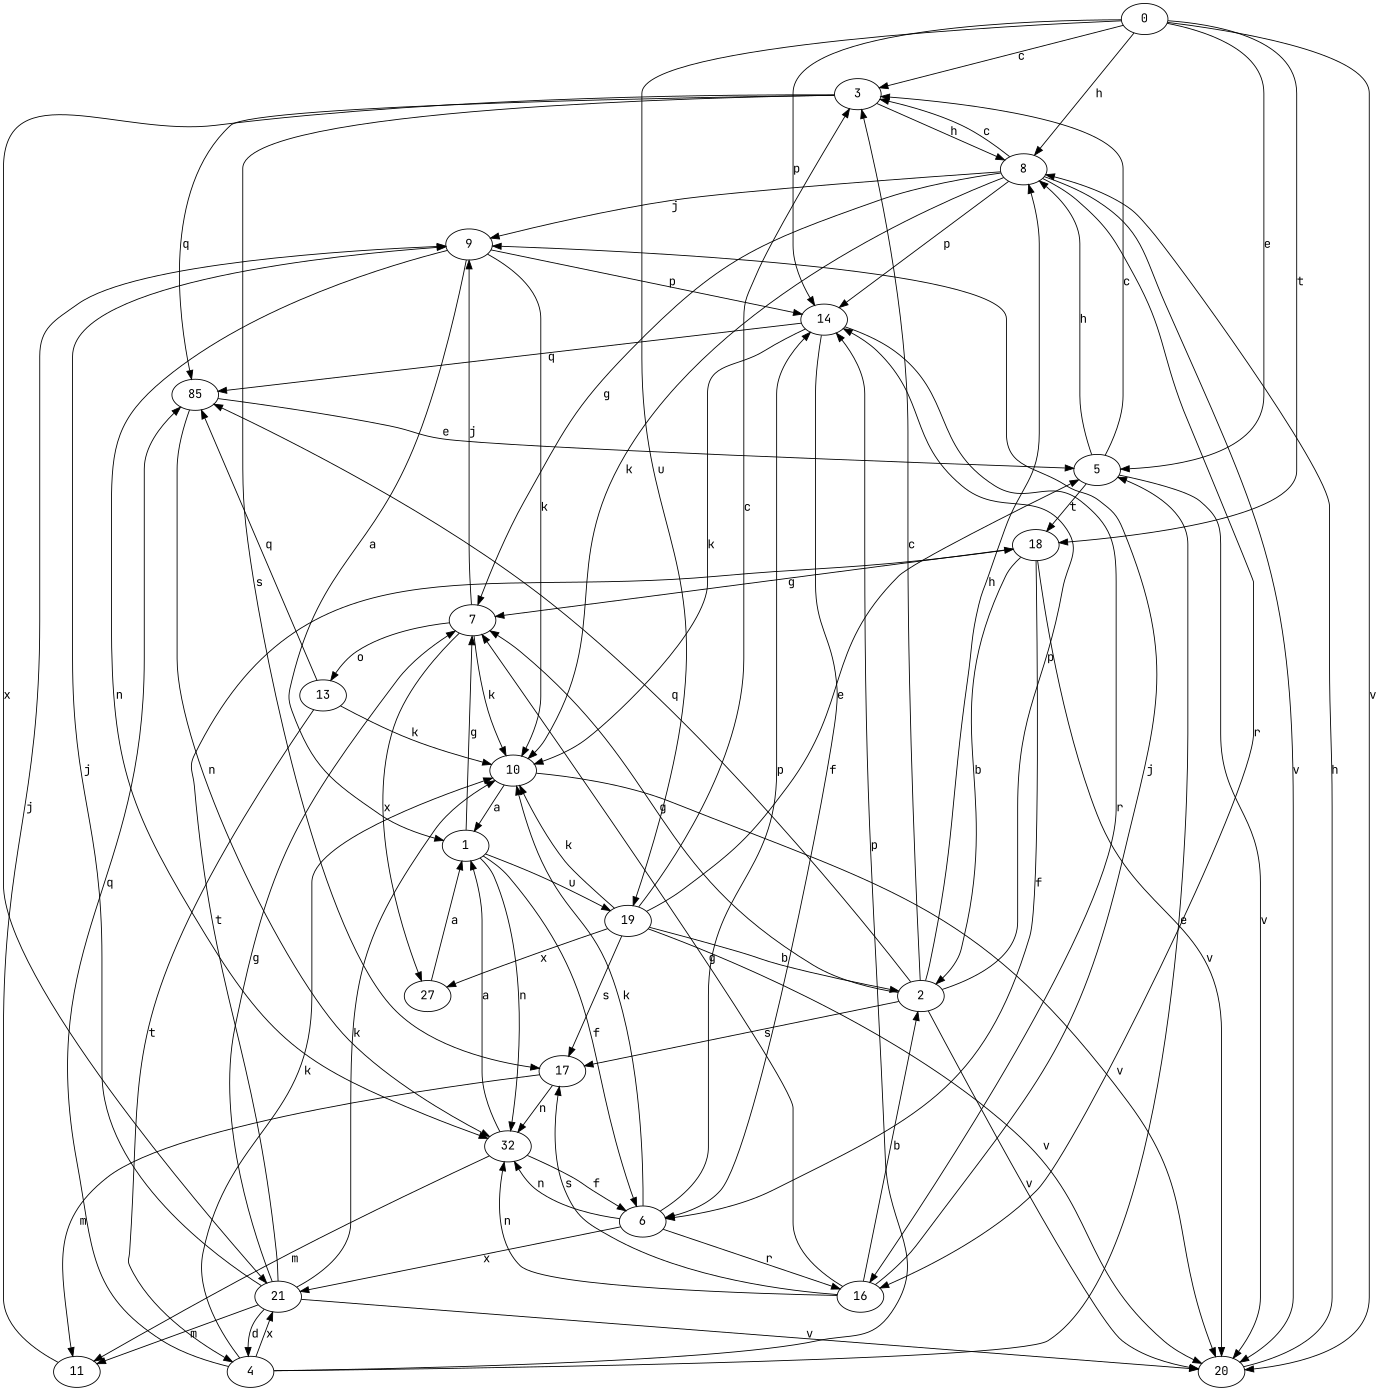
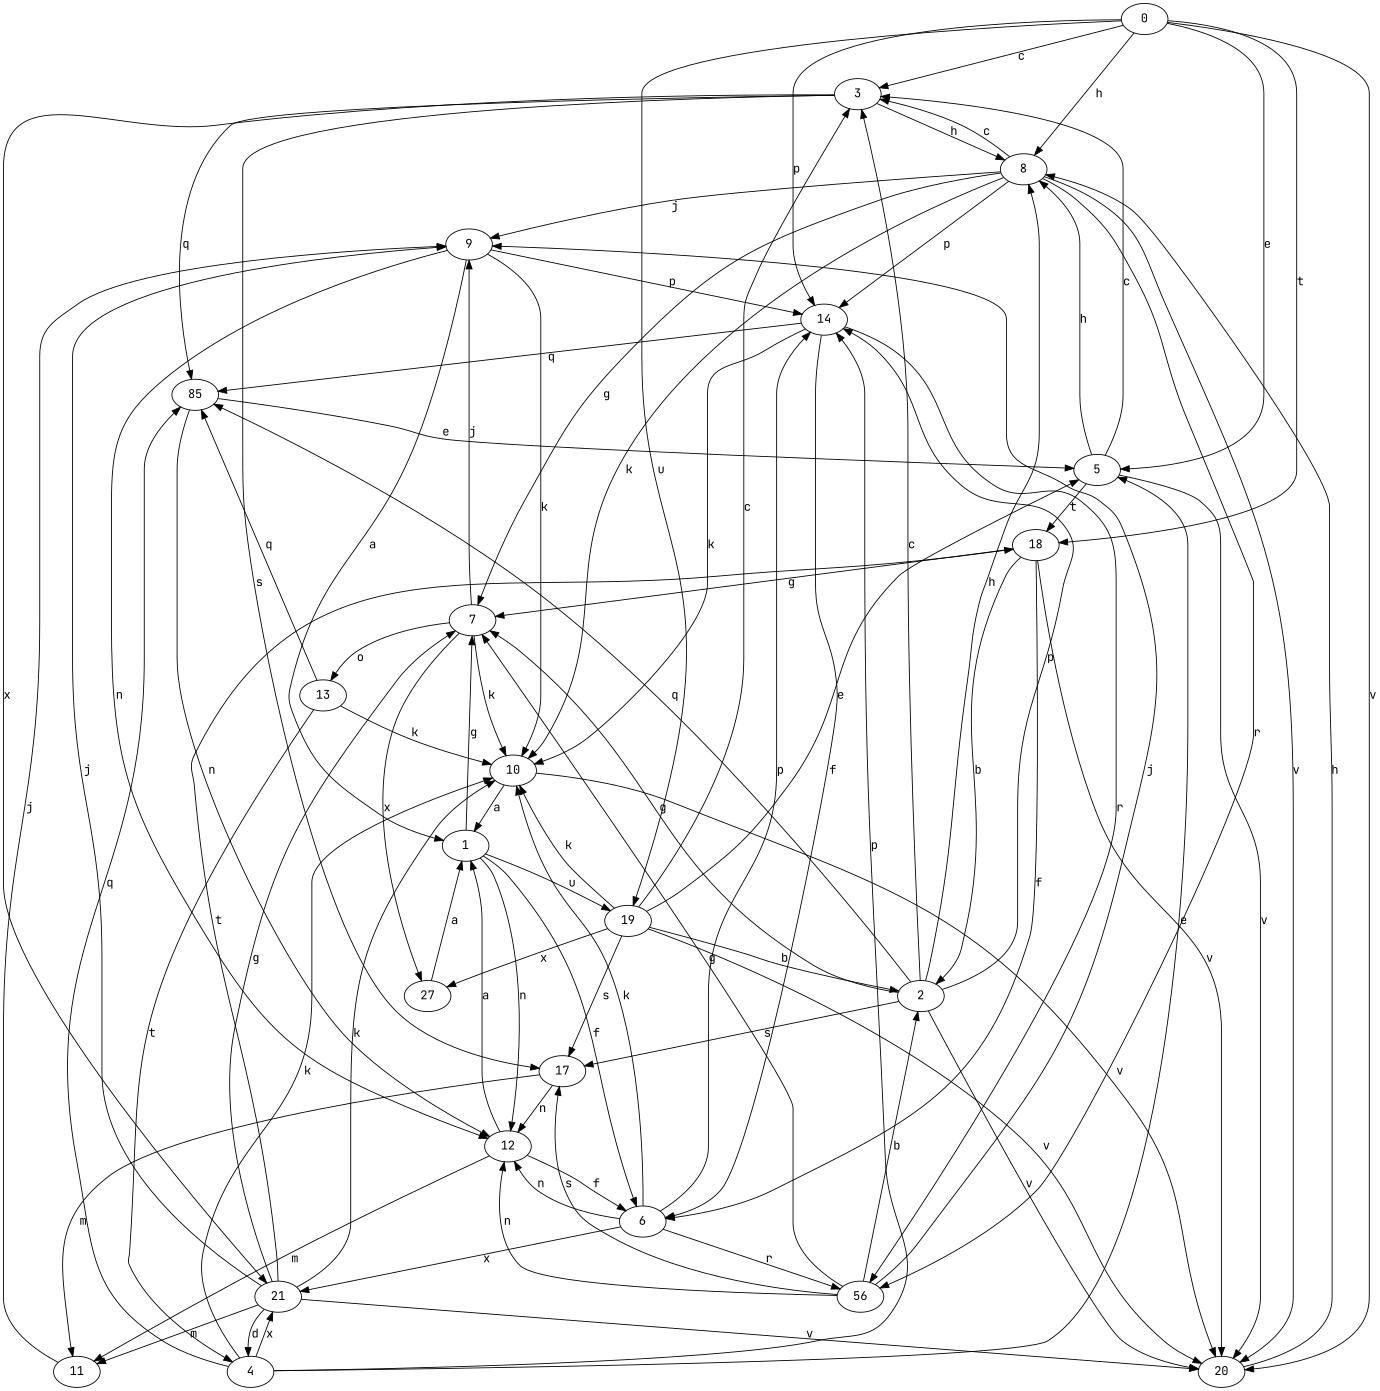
node "32": label "32" -> "12"
node "16": label "16" -> "56"
